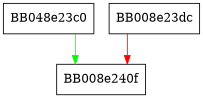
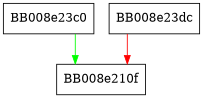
node "BB048e23c0": label "BB048e23c0" -> "BB008e23c0"
node "BB008e240f": label "BB008e240f" -> "BB008e210f"
